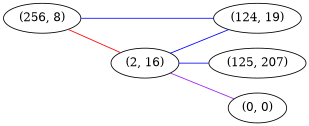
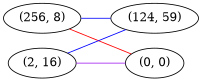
node "(124, 19)": label "(124, 19)" -> "(124, 59)"
edge "(256, 8)" -- "(2, 16)": now "(256, 8)" -- "(0, 0)"
node "(125, 207)": removed
